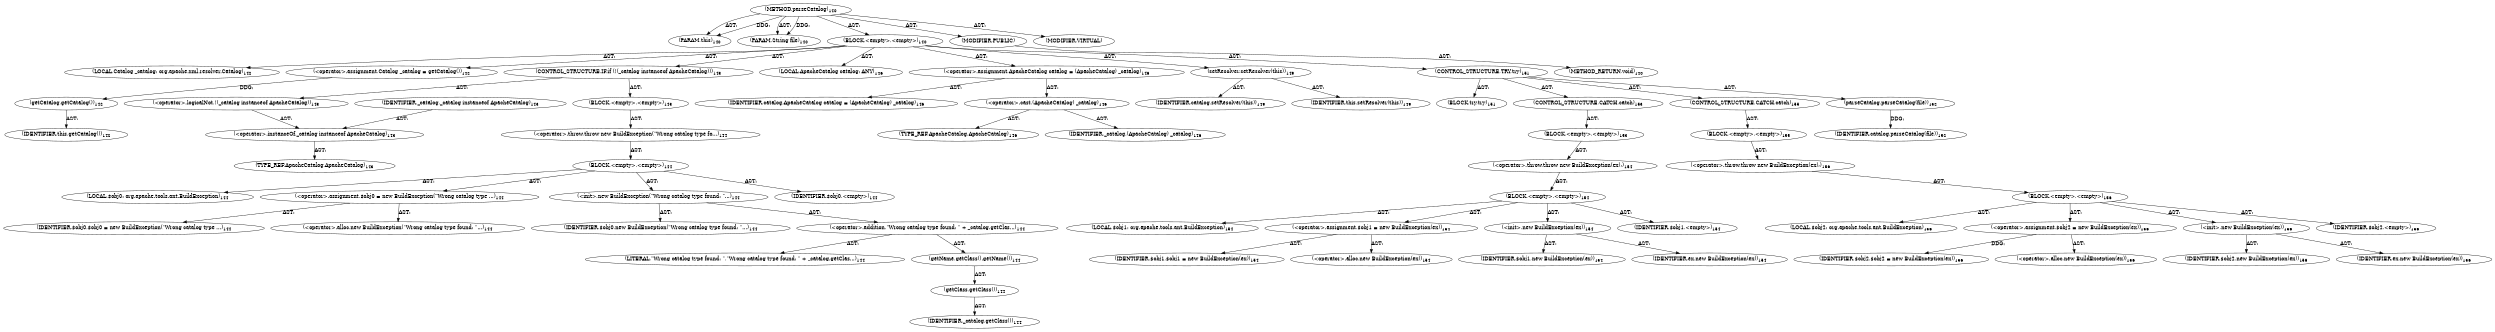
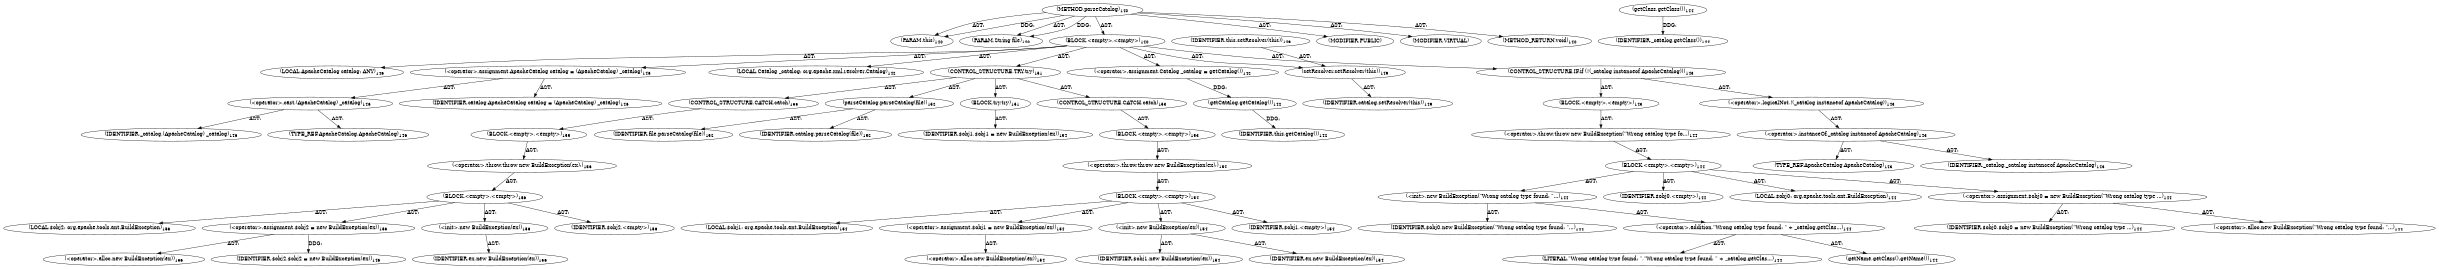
edge "(MODIFIER,PUBLIC)" -> "(METHOD_RETURN,void)": now "(METHOD,parseCatalog)" -> "(METHOD_RETURN,void)"
edge "(setResolver,setResolver(this))" -> "(IDENTIFIER,this,setResolver(this))": reversed
edge "(getCatalog,getCatalog())" -> "(IDENTIFIER,this,getCatalog())": label "AST: " -> "DDG: "
edge "(IDENTIFIER,_catalog,_catalog instanceof ApacheCatalog)" -> "(<operator>.instanceOf,_catalog instanceof ApacheCatalog)": reversed
edge "(parseCatalog,parseCatalog(file))" -> "(IDENTIFIER,catalog,parseCatalog(file))": label "DDG: " -> "AST: "
node "(IDENTIFIER,file,parseCatalog(file))": added
edge "(<operator>.assignment,$obj1 = new BuildException(ex))" -> "(IDENTIFIER,$obj1,$obj1 = new BuildException(ex))": now "(BLOCK,try,try)" -> "(IDENTIFIER,$obj1,$obj1 = new BuildException(ex))"
node "(IDENTIFIER,$obj2,$obj2 = new BuildException(ex))": text "156" -> "146"
node "(IDENTIFIER,$obj2,new BuildException(ex))": removed
edge "(getName,getClass().getName())" -> "(getClass,getClass())": removed, label "AST:"
edge "(getClass,getClass())" -> "(IDENTIFIER,_catalog,getClass())": label "AST: " -> "DDG: "
